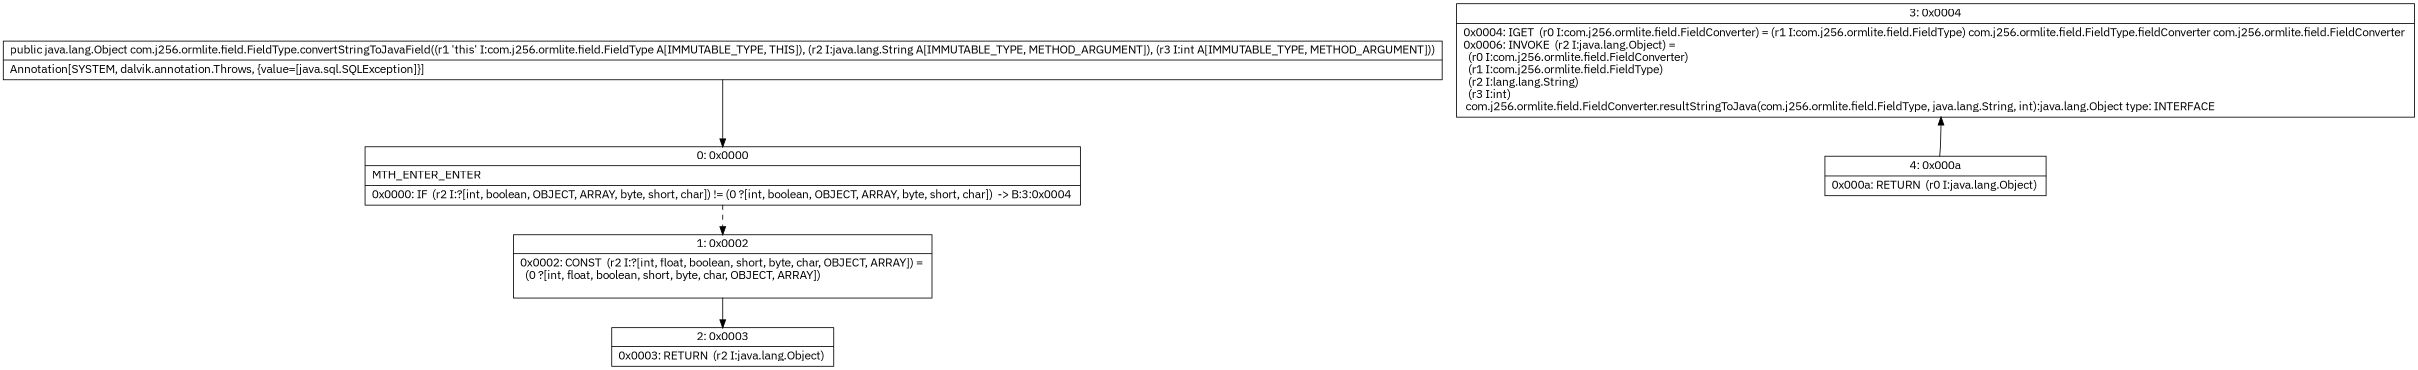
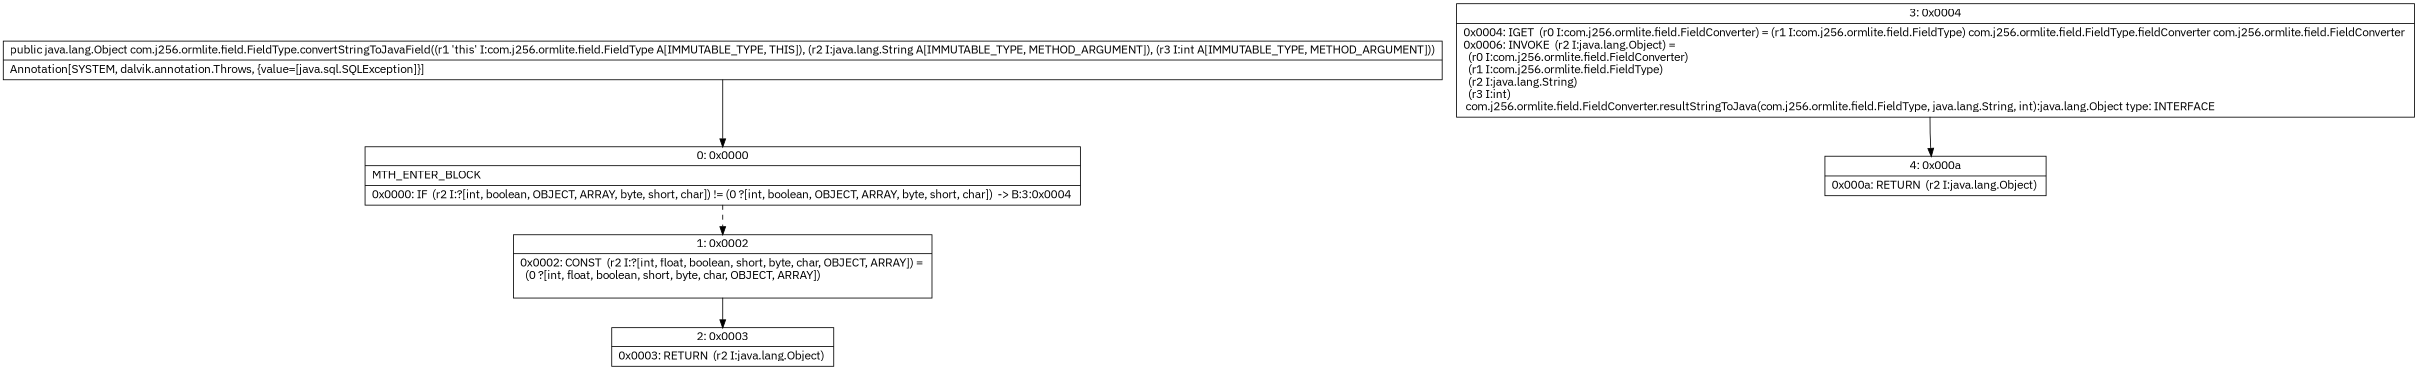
node "3: 0x0004": text "(r2 I:lang.lang.String)" -> "(r2 I:java.lang.String)"
edge "4: 0x000a" -> "3: 0x0004": reversed
node "0: 0x0000": text "MTH_ENTER_ENTER" -> "MTH_ENTER_BLOCK"
node "4: 0x000a": text "0x000a: RETURN  (r0 I:java.lang.Object)" -> "0x000a: RETURN  (r2 I:java.lang.Object)"
